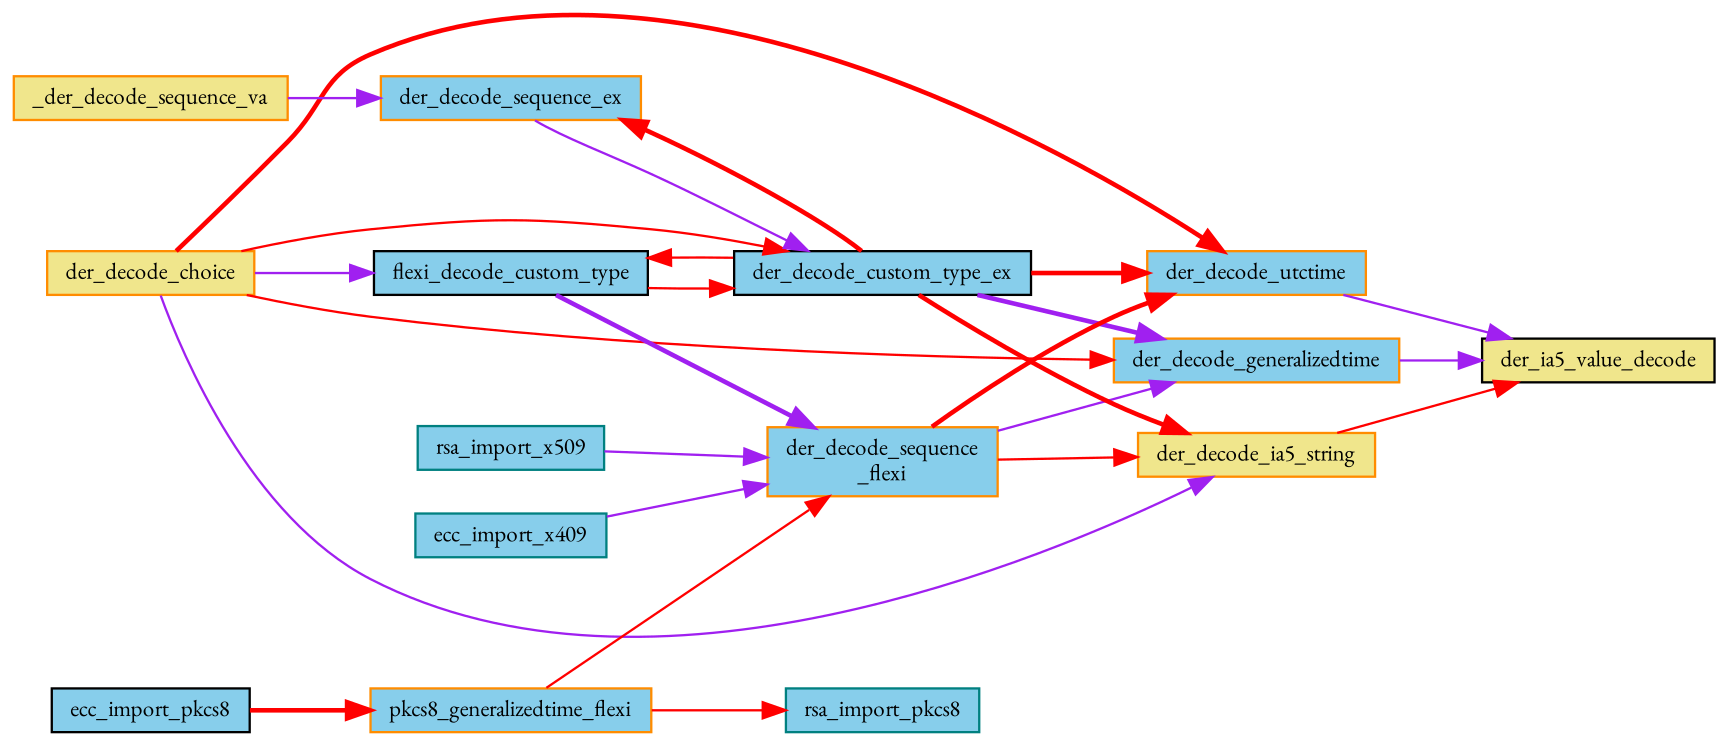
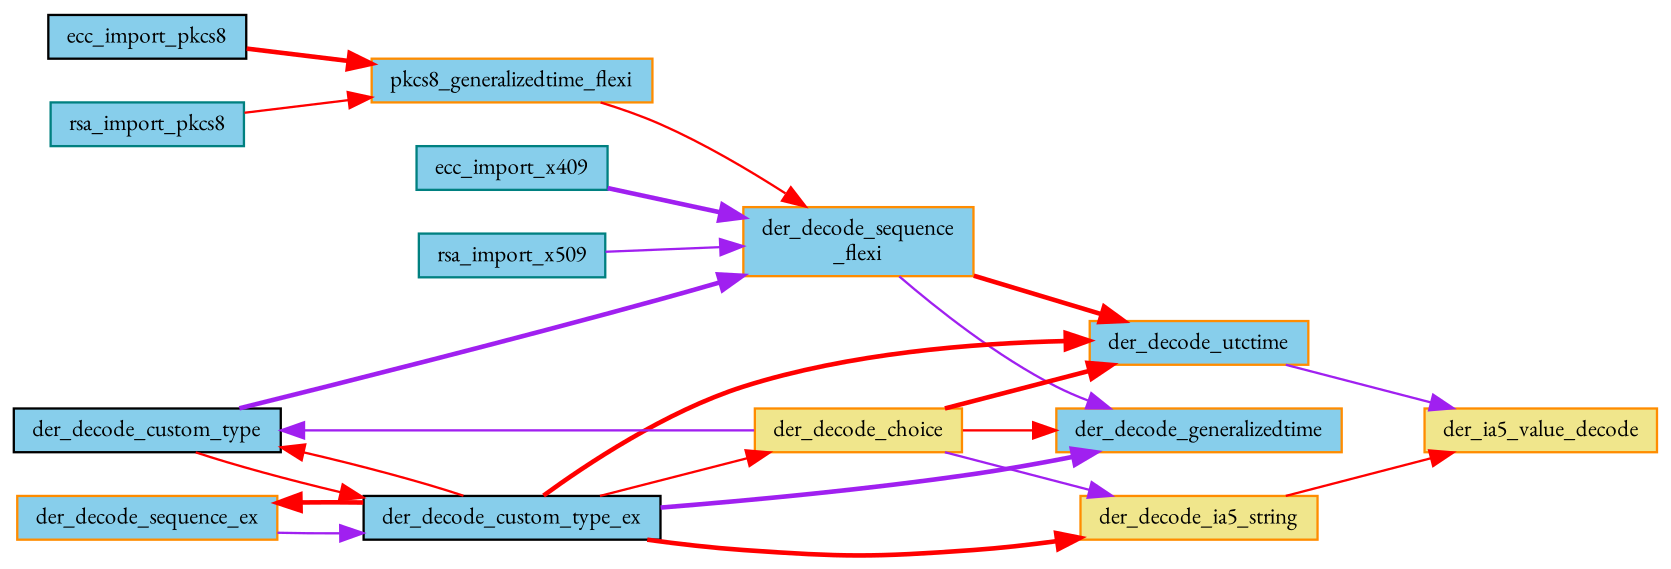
node "_der_decode_sequence_va": removed
edge "der_decode_choice" -> "der_decode_custom_type_ex": reversed
node "flexi_decode_custom_type": label "flexi_decode_custom_type" -> "der_decode_custom_type"
edge "der_decode_generalizedtime" -> "der_ia5_value_decode": removed
node "der_ia5_value_decode": color black -> darkorange
edge "der_decode_sequence _flexi" -> "der_decode_ia5_string": removed
edge "ecc_import_x409" -> "der_decode_sequence _flexi": style solid -> bold
edge "pkcs8_generalizedtime_flexi" -> "rsa_import_pkcs8": reversed
